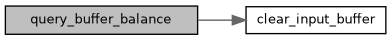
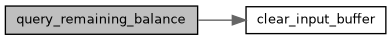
node "query_buffer_balance": label "query_buffer_balance" -> "query_remaining_balance"
